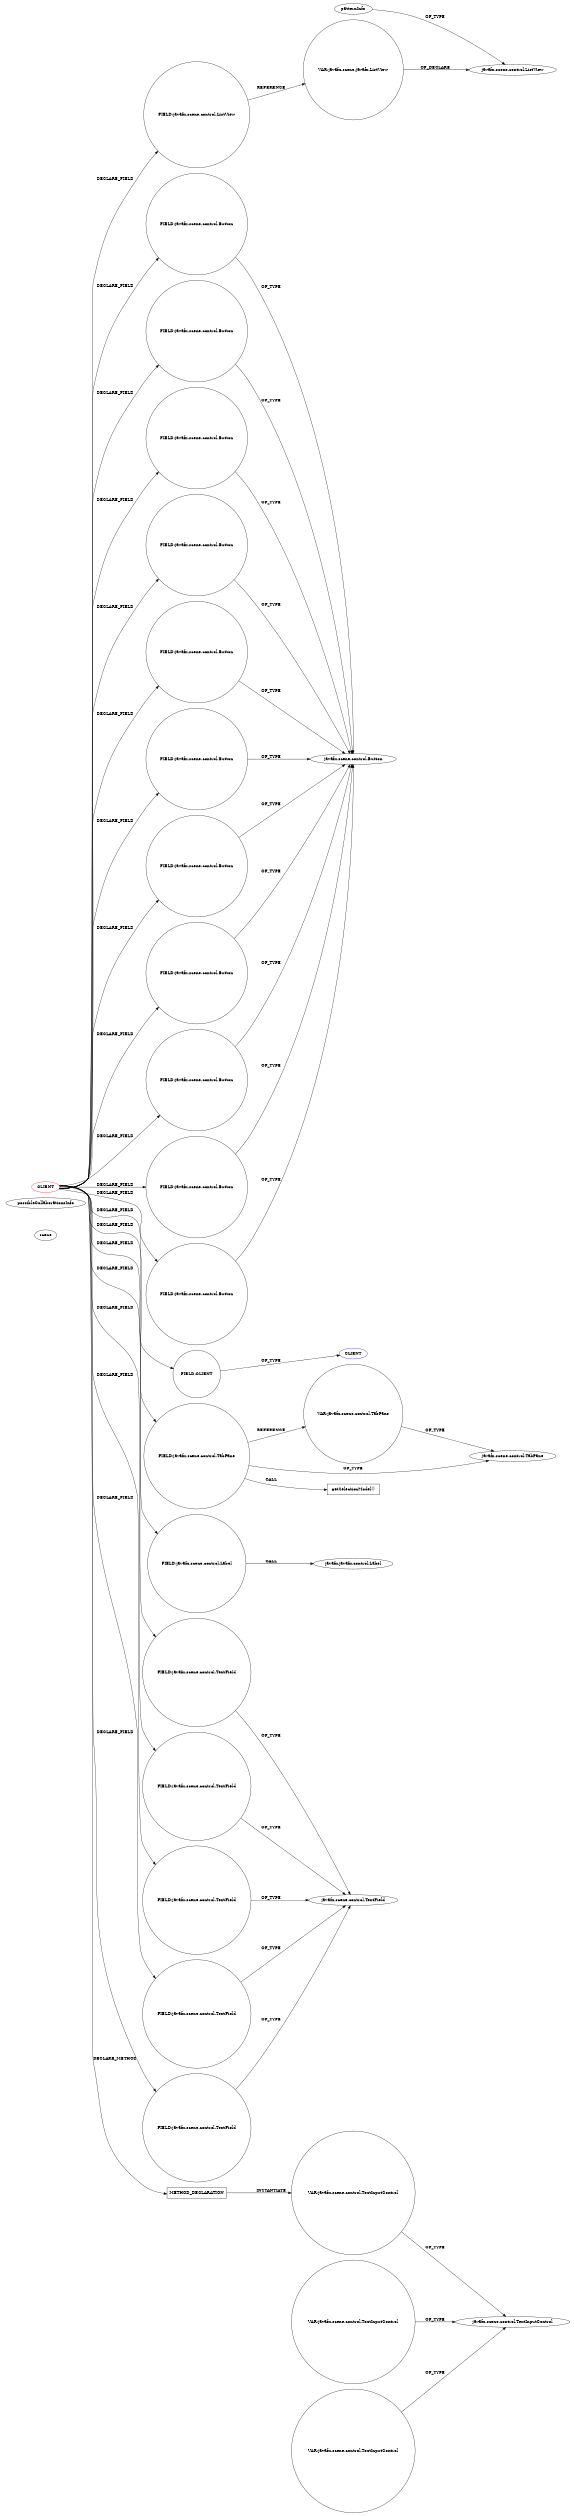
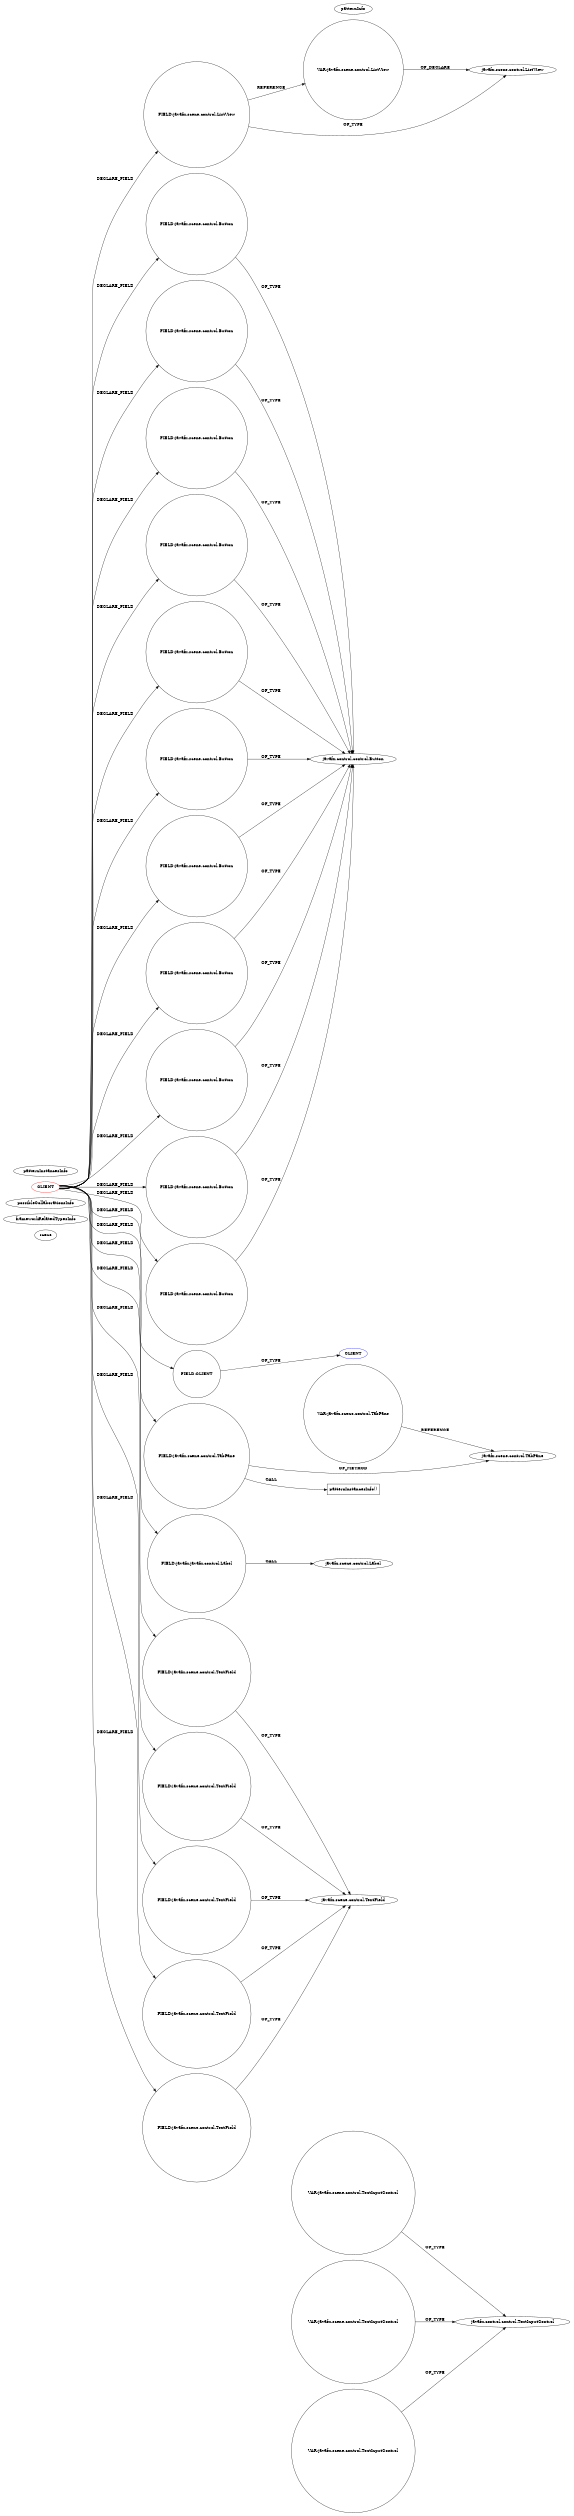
edge "patternInfo" -> "javafx.scene.control.ListView": now "FIELD:javafx.scene.control.ListView" -> "javafx.scene.control.ListView"
node "VAR:javafx.scene.javafx.ListView": label "VAR:javafx.scene.javafx.ListView" -> "VAR:javafx.scene.control.ListView"
node "javafx.scene.control.Button": label "javafx.scene.control.Button" -> "javafx.control.control.Button"
node "patternInstancesInfo": added
node "frameworkRelatedTypesInfo": added
edge "VAR:javafx.scene.control.TabPane" -> "javafx.scene.control.TabPane": label "OF_TYPE" -> "REFERENCE"
edge "FIELD:javafx.scene.control.TabPane" -> "VAR:javafx.scene.control.TabPane": removed, label "REFERENCE"
edge "FIELD:javafx.scene.control.TabPane" -> "javafx.scene.control.TabPane": label "OF_TYPE" -> "OF_METHOD"
node "getSelectionModel()": label "getSelectionModel()" -> "patternInstancesInfo()"
node "FIELD:javafx.scene.control.Label": label "FIELD:javafx.scene.control.Label" -> "FIELD:javafx.javafx.control.Label"
node "javafx.javafx.control.Label": label "javafx.javafx.control.Label" -> "javafx.scene.control.Label"
node "METHOD_DECLARATION": removed
node "javafx.scene.control.TextInputControl": label "javafx.scene.control.TextInputControl" -> "javafx.control.control.TextInputControl"
